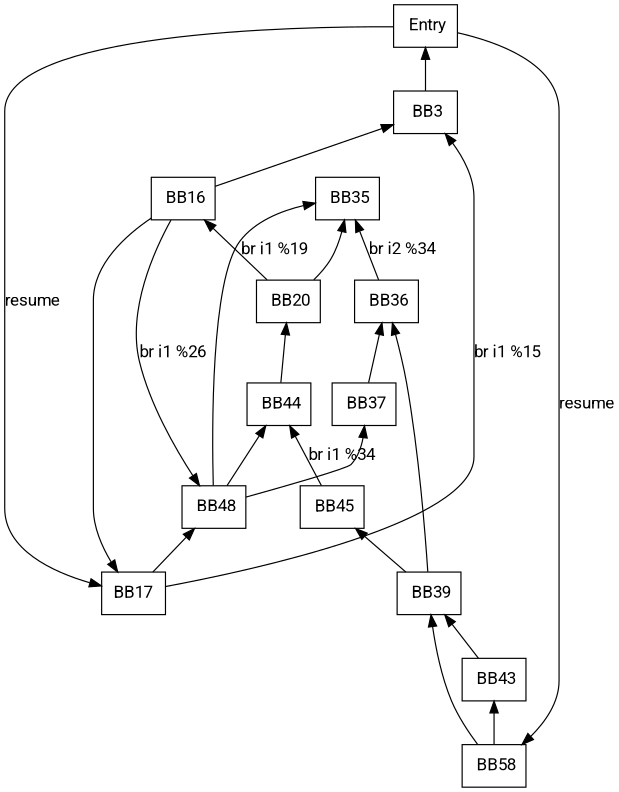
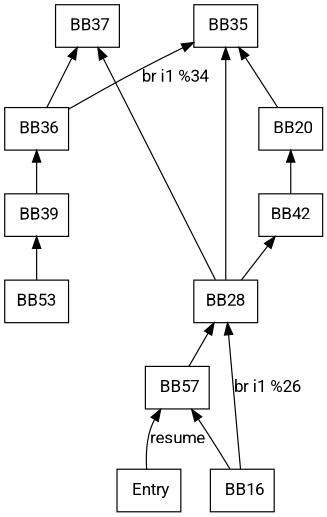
node "BB3": removed
edge "BB36" -> "BB35": label "br i2 %34" -> "br i1 %34"
edge "BB20" -> "BB16": removed, label "br i1 %19"
edge "BB37" -> "BB36": reversed
node "BB44": label "BB44" -> "BB42"
node "BB48": label "BB48" -> "BB28"
node "BB45": removed
node "BB17": label "BB17" -> "BB57"
node "BB43": label "BB43" -> "BB53"
node "BB58": removed
